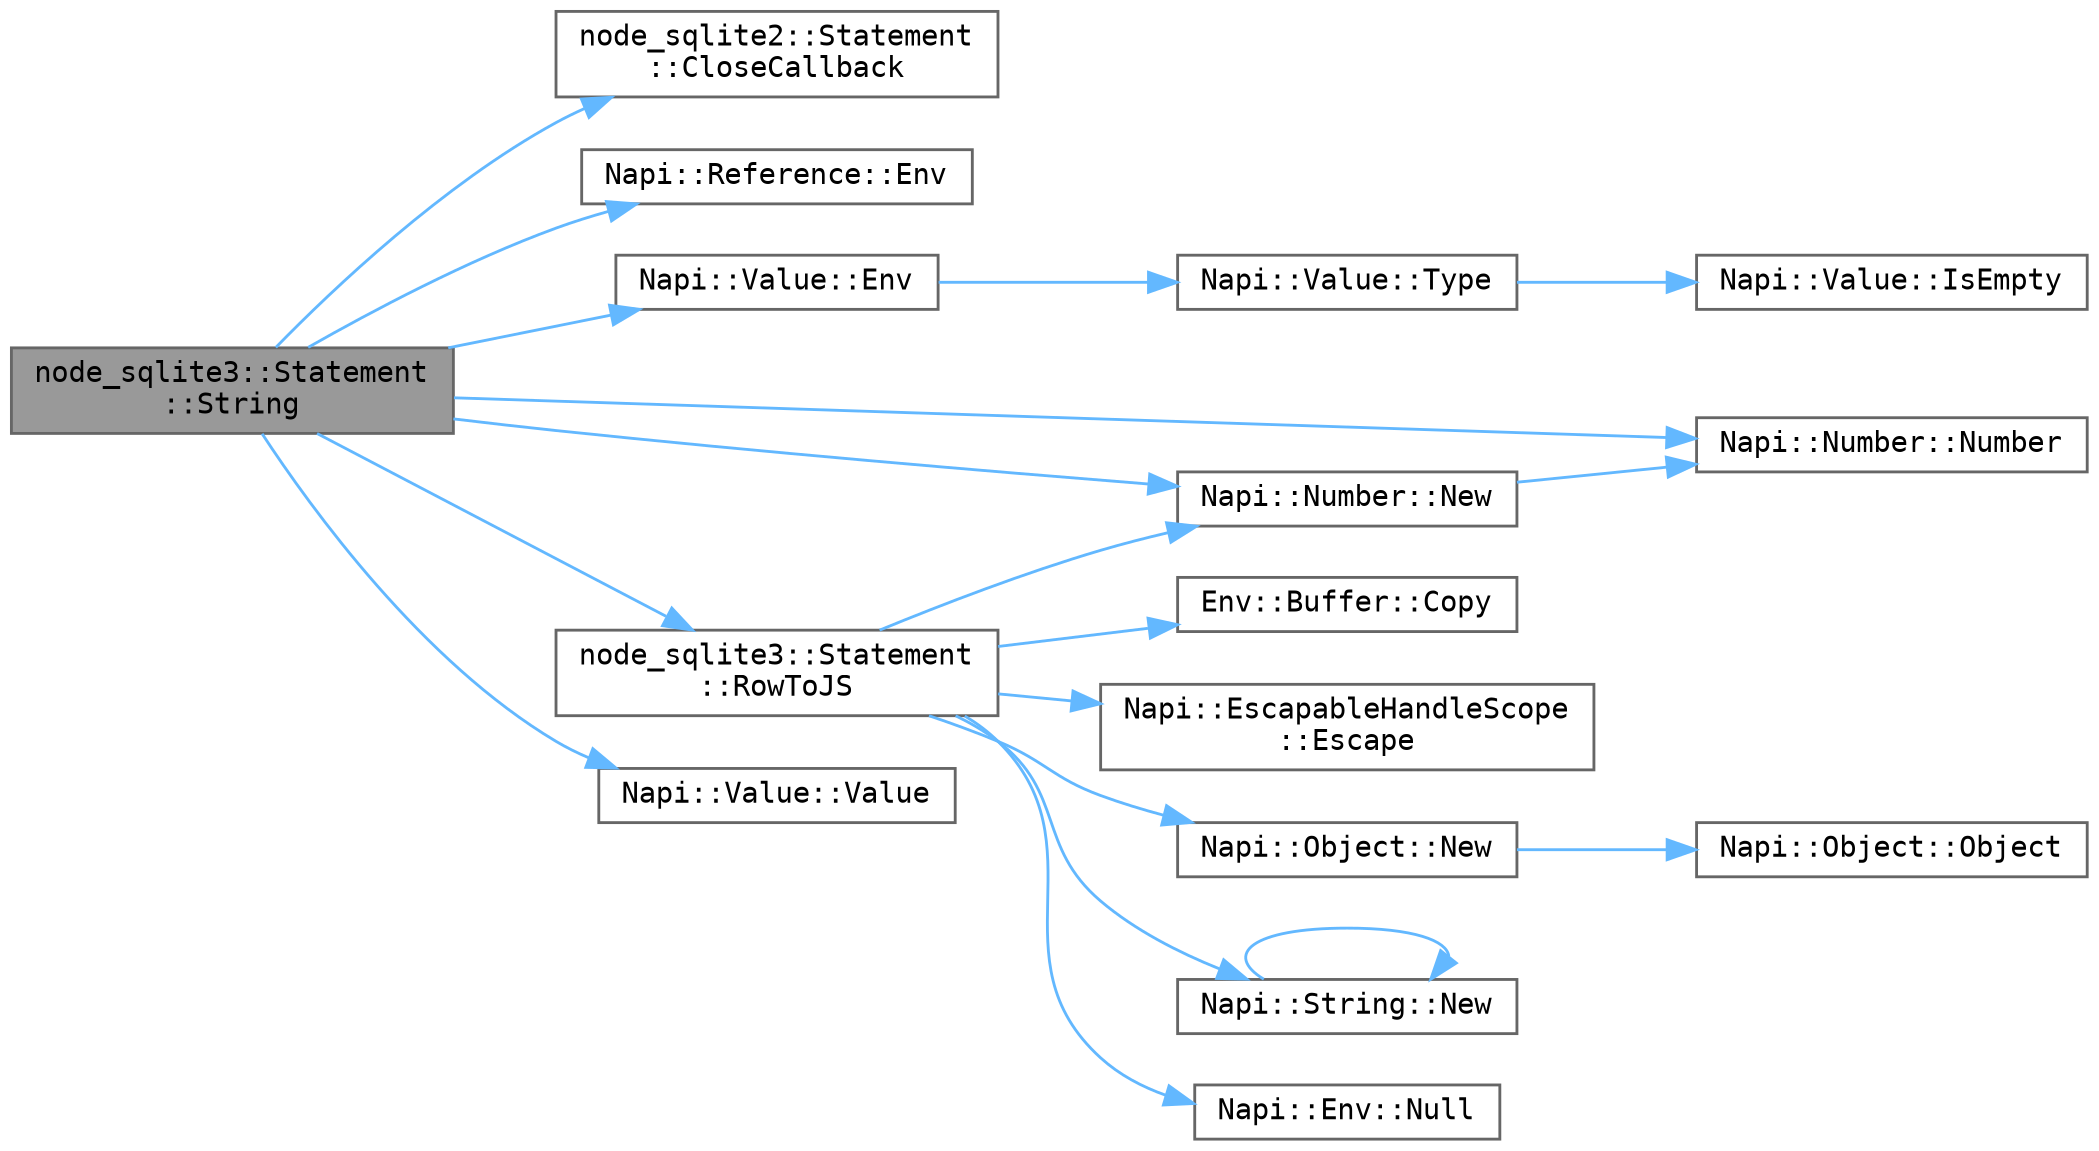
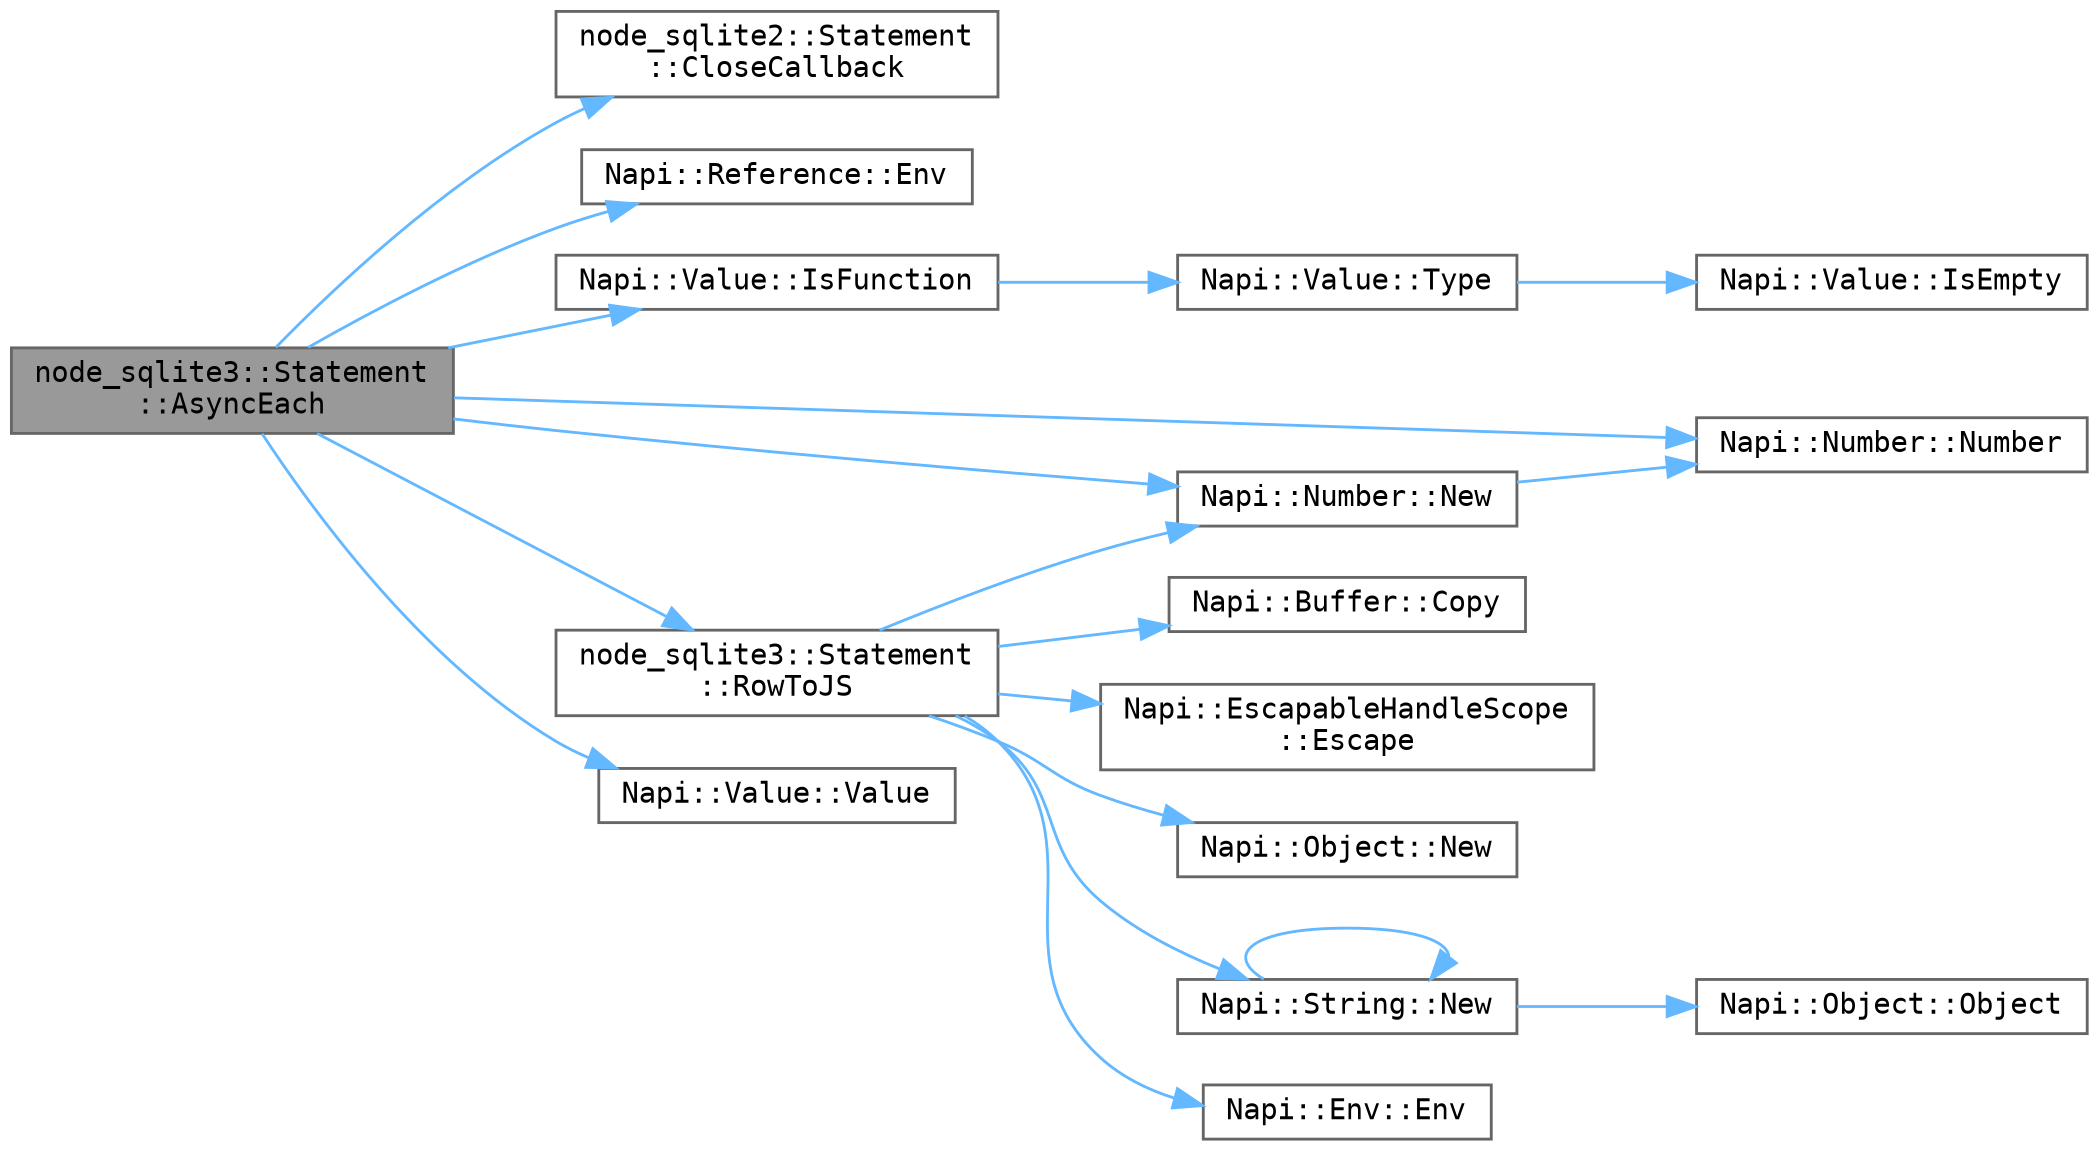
node "Napi::Value::Env": label "Napi::Value::Env" -> "Napi::Value::IsFunction"
node "node_sqlite3::Statement ::String": label "node_sqlite3::Statement ::String" -> "node_sqlite3::Statement ::AsyncEach"
node "Env::Buffer::Copy": label "Env::Buffer::Copy" -> "Napi::Buffer::Copy"
edge "Napi::Object::New" -> "Napi::Object::Object": now "Napi::String::New" -> "Napi::Object::Object"
node "Napi::Env::Null": label "Napi::Env::Null" -> "Napi::Env::Env"
